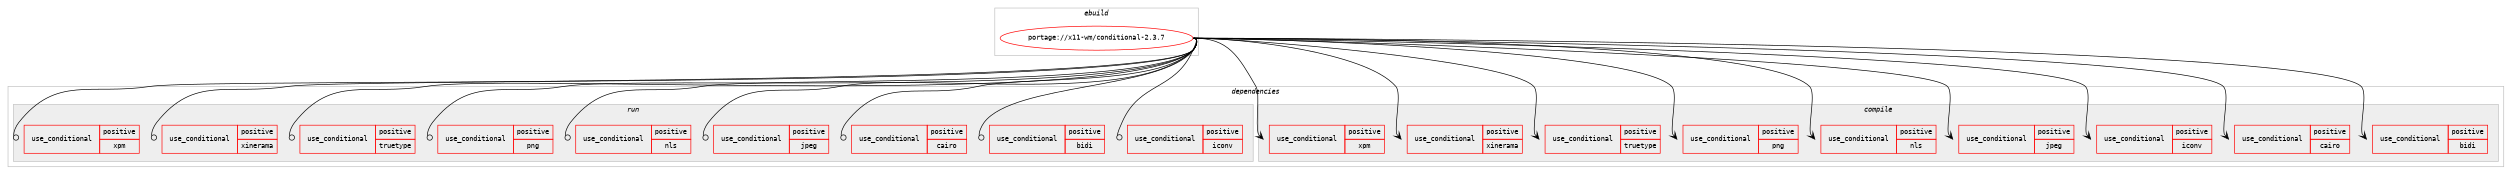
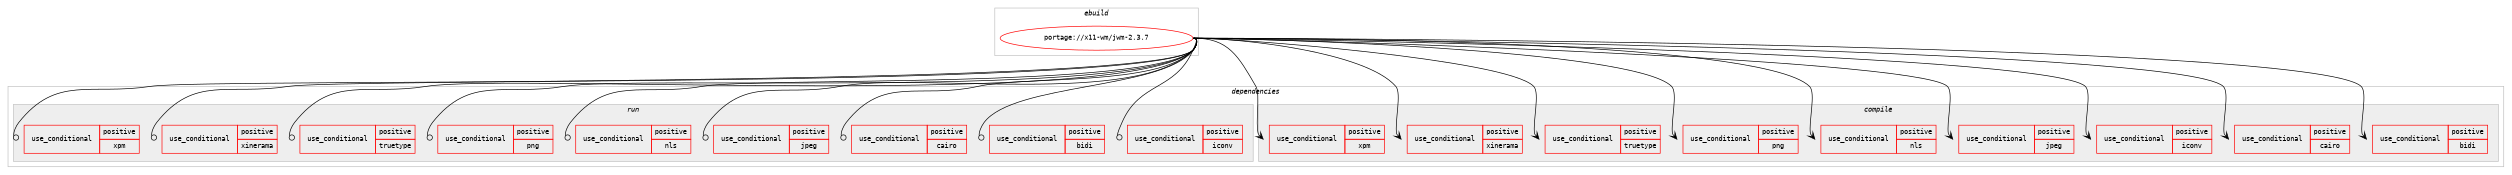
node "portage://x11-wm/conditional-2.3.7": label "portage://x11-wm/conditional-2.3.7" -> "portage://x11-wm/jwm-2.3.7"
